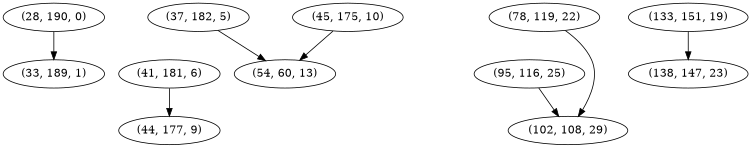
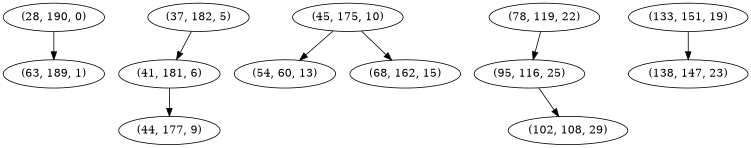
edge "(37, 182, 5)" -> "(54, 60, 13)": now "(37, 182, 5)" -> "(41, 181, 6)"
edge "(78, 119, 22)" -> "(102, 108, 29)": now "(78, 119, 22)" -> "(95, 116, 25)"
node "(33, 189, 1)": label "(33, 189, 1)" -> "(63, 189, 1)"
node "(68, 162, 15)": added
